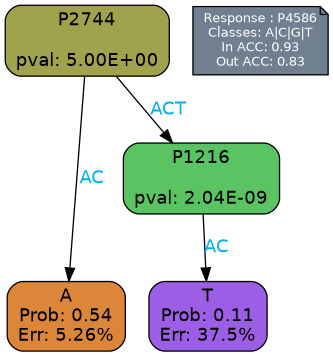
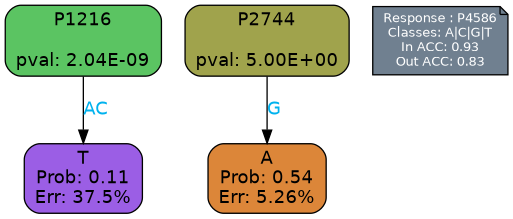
edge "P2744 pval: 5.00E+00" -> "P1216 pval: 2.04E-09": removed, label "ACT"
edge "P2744 pval: 5.00E+00" -> "A Prob: 0.54 Err: 5.26%": label "AC" -> "G"
